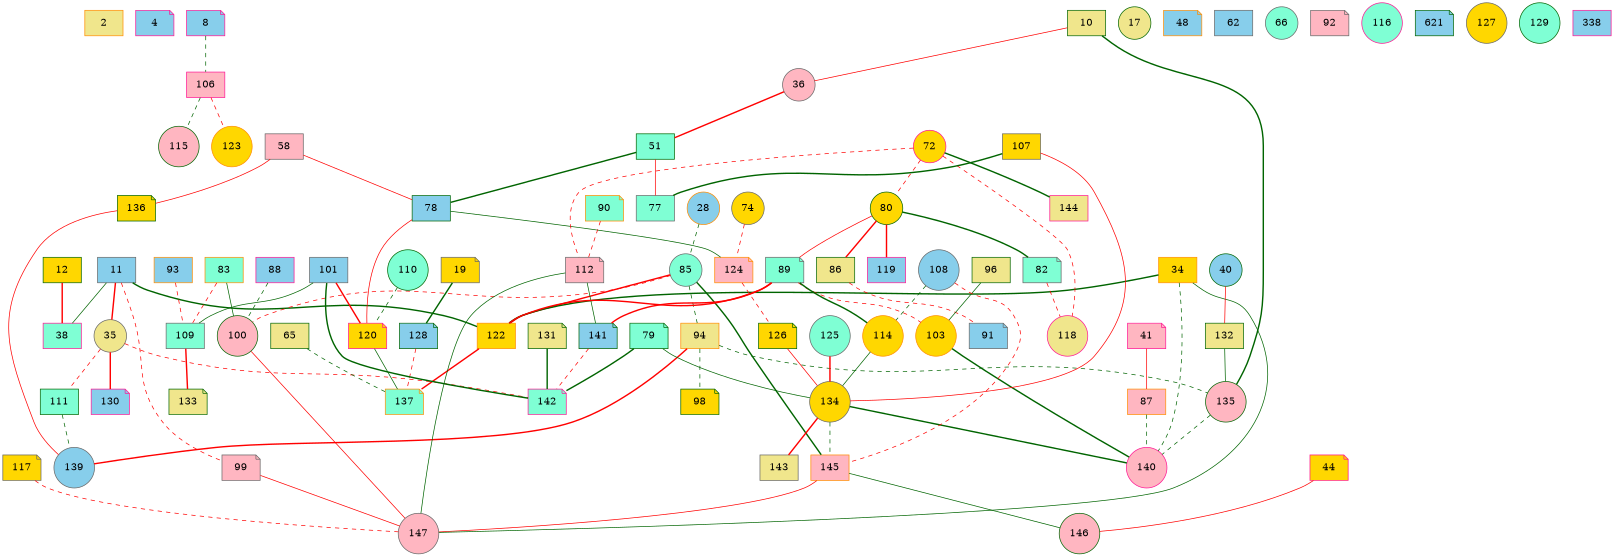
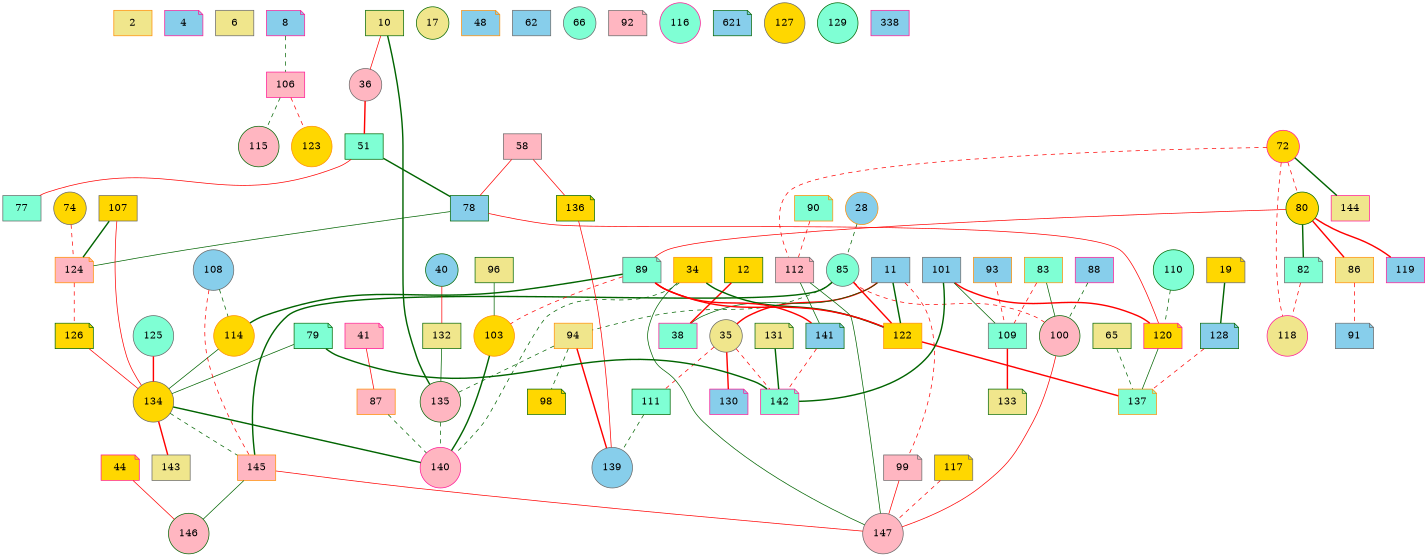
node "6": added
edge "107" -- "77": now "107" -- "124"
node "86": color darkgreen -> darkorange
